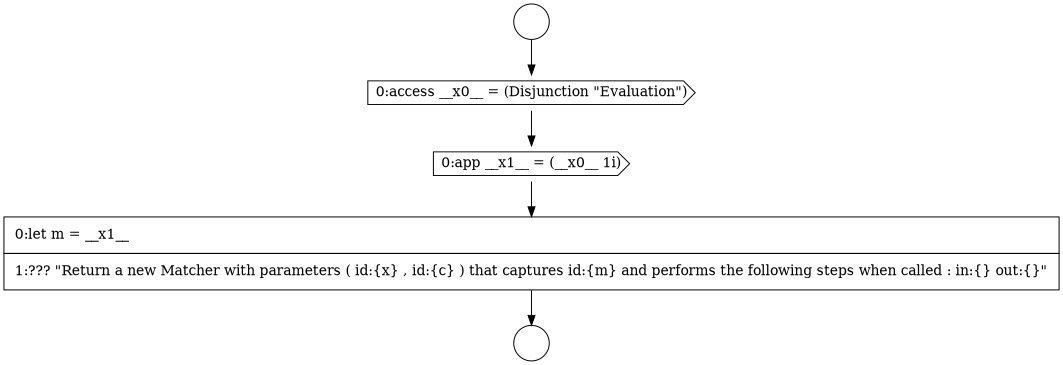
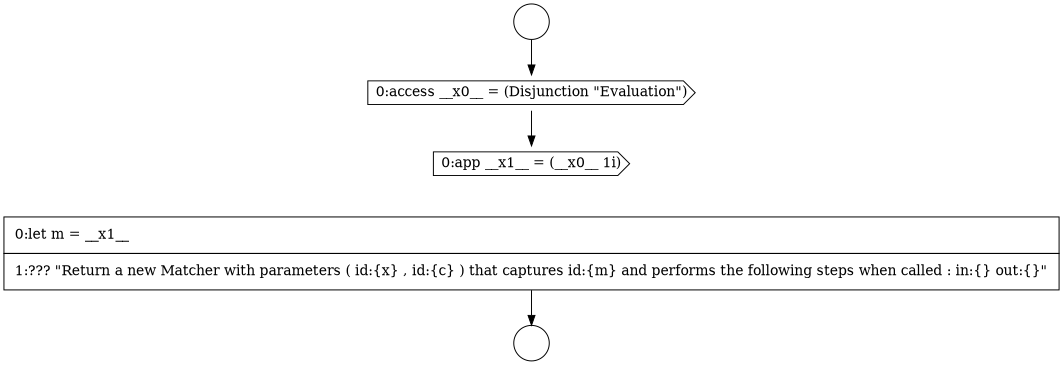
edge "0:app __x1__ = (__x0__ 1i)" -> "0:let m = __x1__": removed
